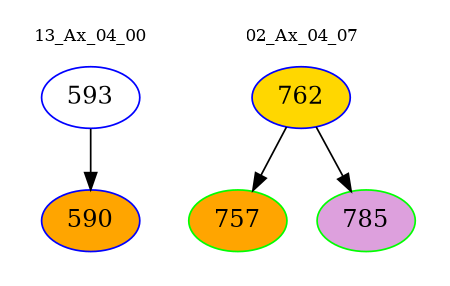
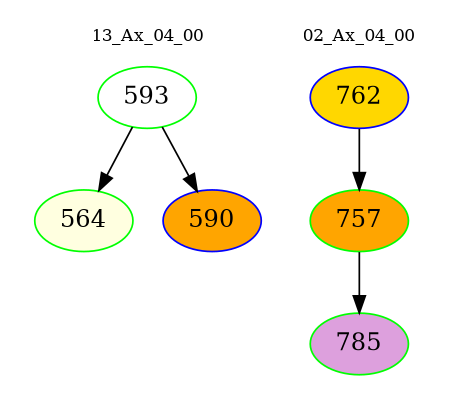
cluster "02_Ax_04_07": label "02_Ax_04_07" -> "02_Ax_04_00"
node "593": color blue -> green
edge "762" -> "785": now "757" -> "785"
node "564": added
